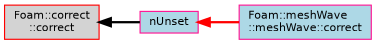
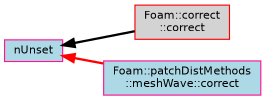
edge "nUnset" -> "Foam::correct ::correct": reversed
node "Foam::meshWave ::meshWave::correct": label "Foam::meshWave ::meshWave::correct" -> "Foam::patchDistMethods ::meshWave::correct"
